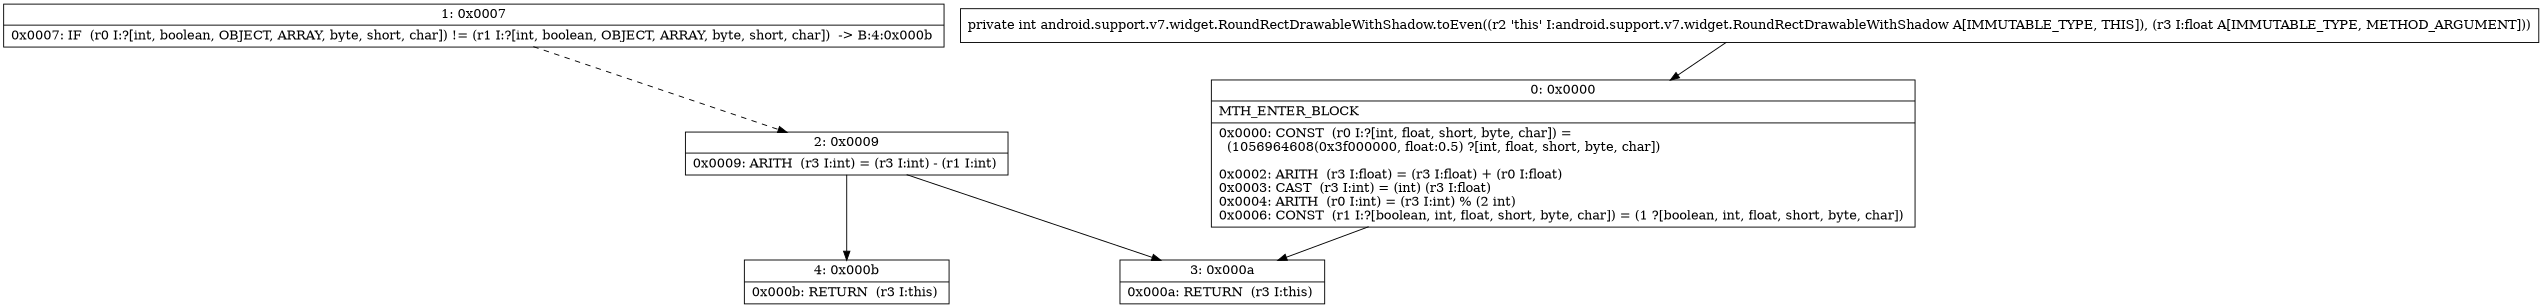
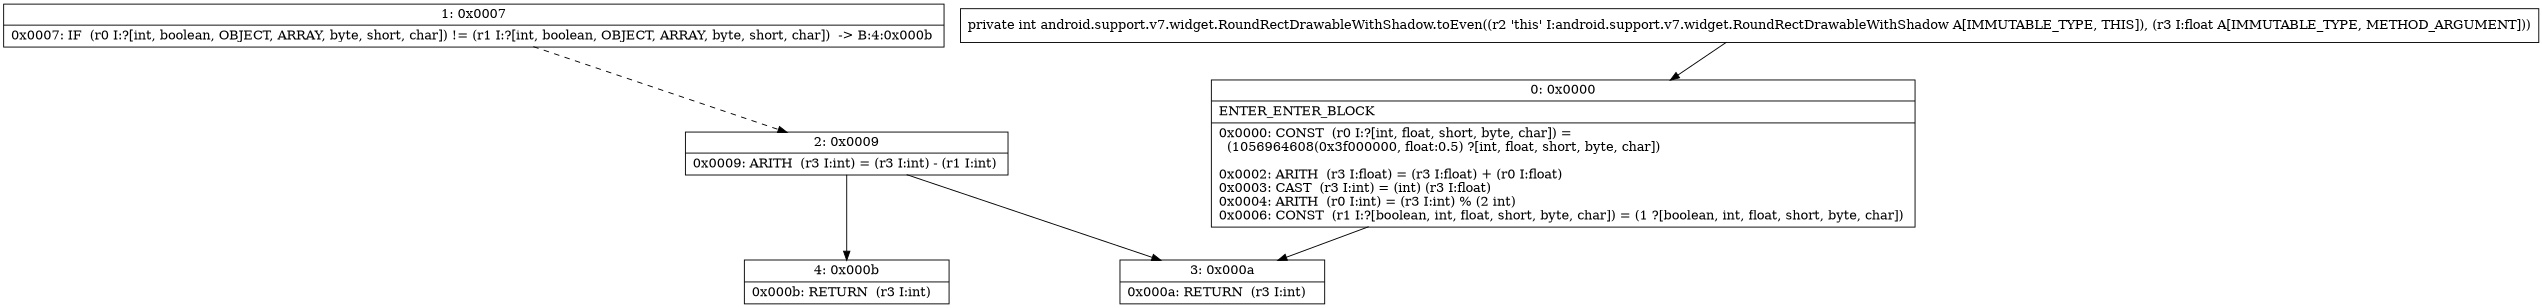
node "0: 0x0000": text "MTH_ENTER_BLOCK" -> "ENTER_ENTER_BLOCK"
node "4: 0x000b": text "0x000b: RETURN  (r3 I:this)" -> "0x000b: RETURN  (r3 I:int)"
node "3: 0x000a": text "0x000a: RETURN  (r3 I:this)" -> "0x000a: RETURN  (r3 I:int)"
